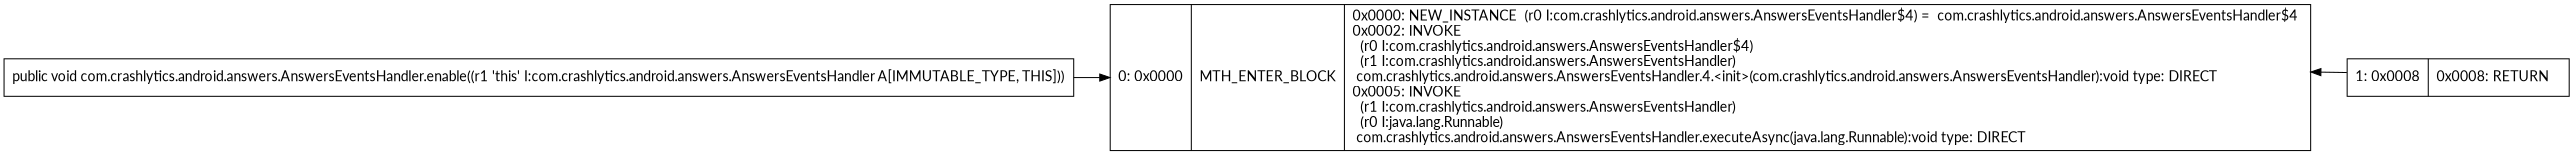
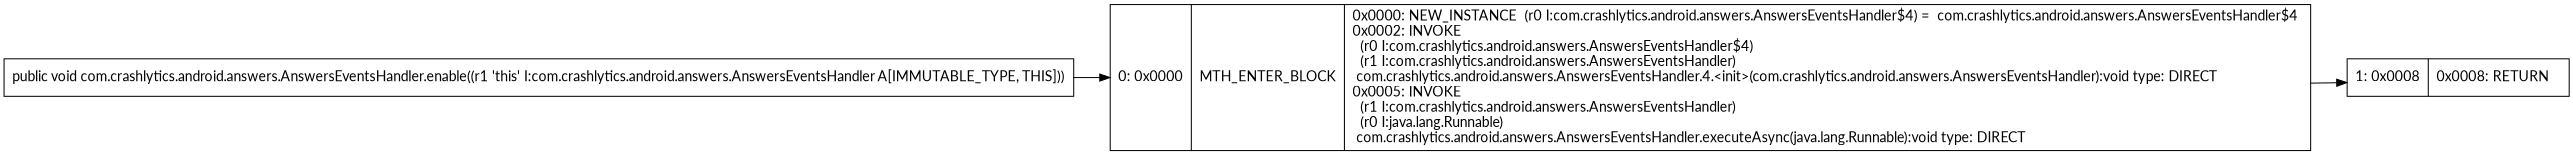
edge "1: 0x0008" -> "0: 0x0000": reversed
